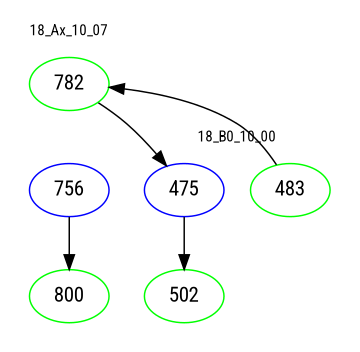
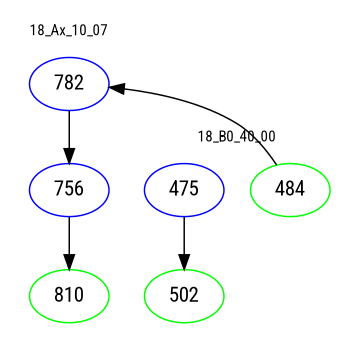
node "782": color green -> blue
edge "782" -> "475": now "782" -> "756"
cluster "18_B0_10_00": label "18_B0_10_00" -> "18_B0_40_00"
node "483": label "483" -> "484"
node "800": label "800" -> "810"
